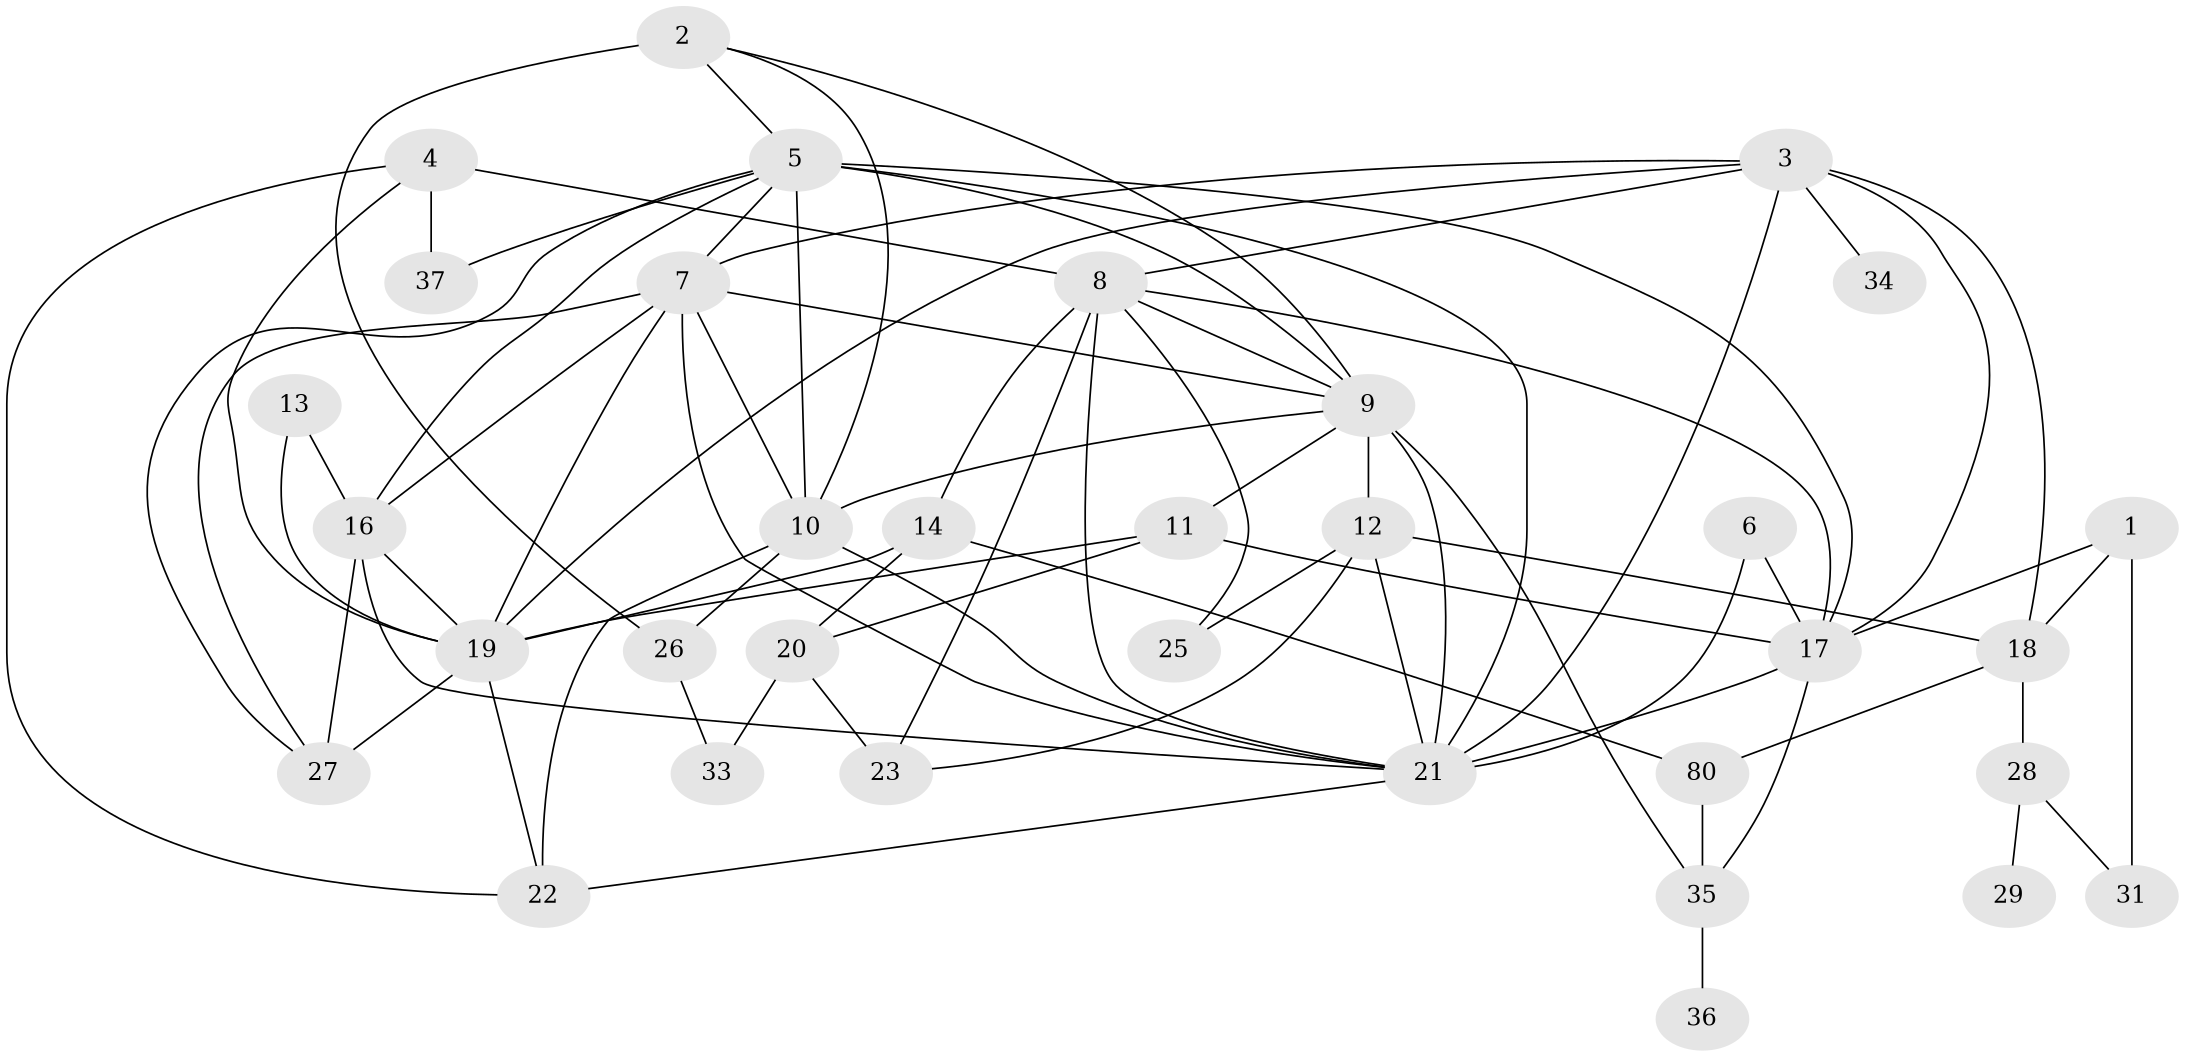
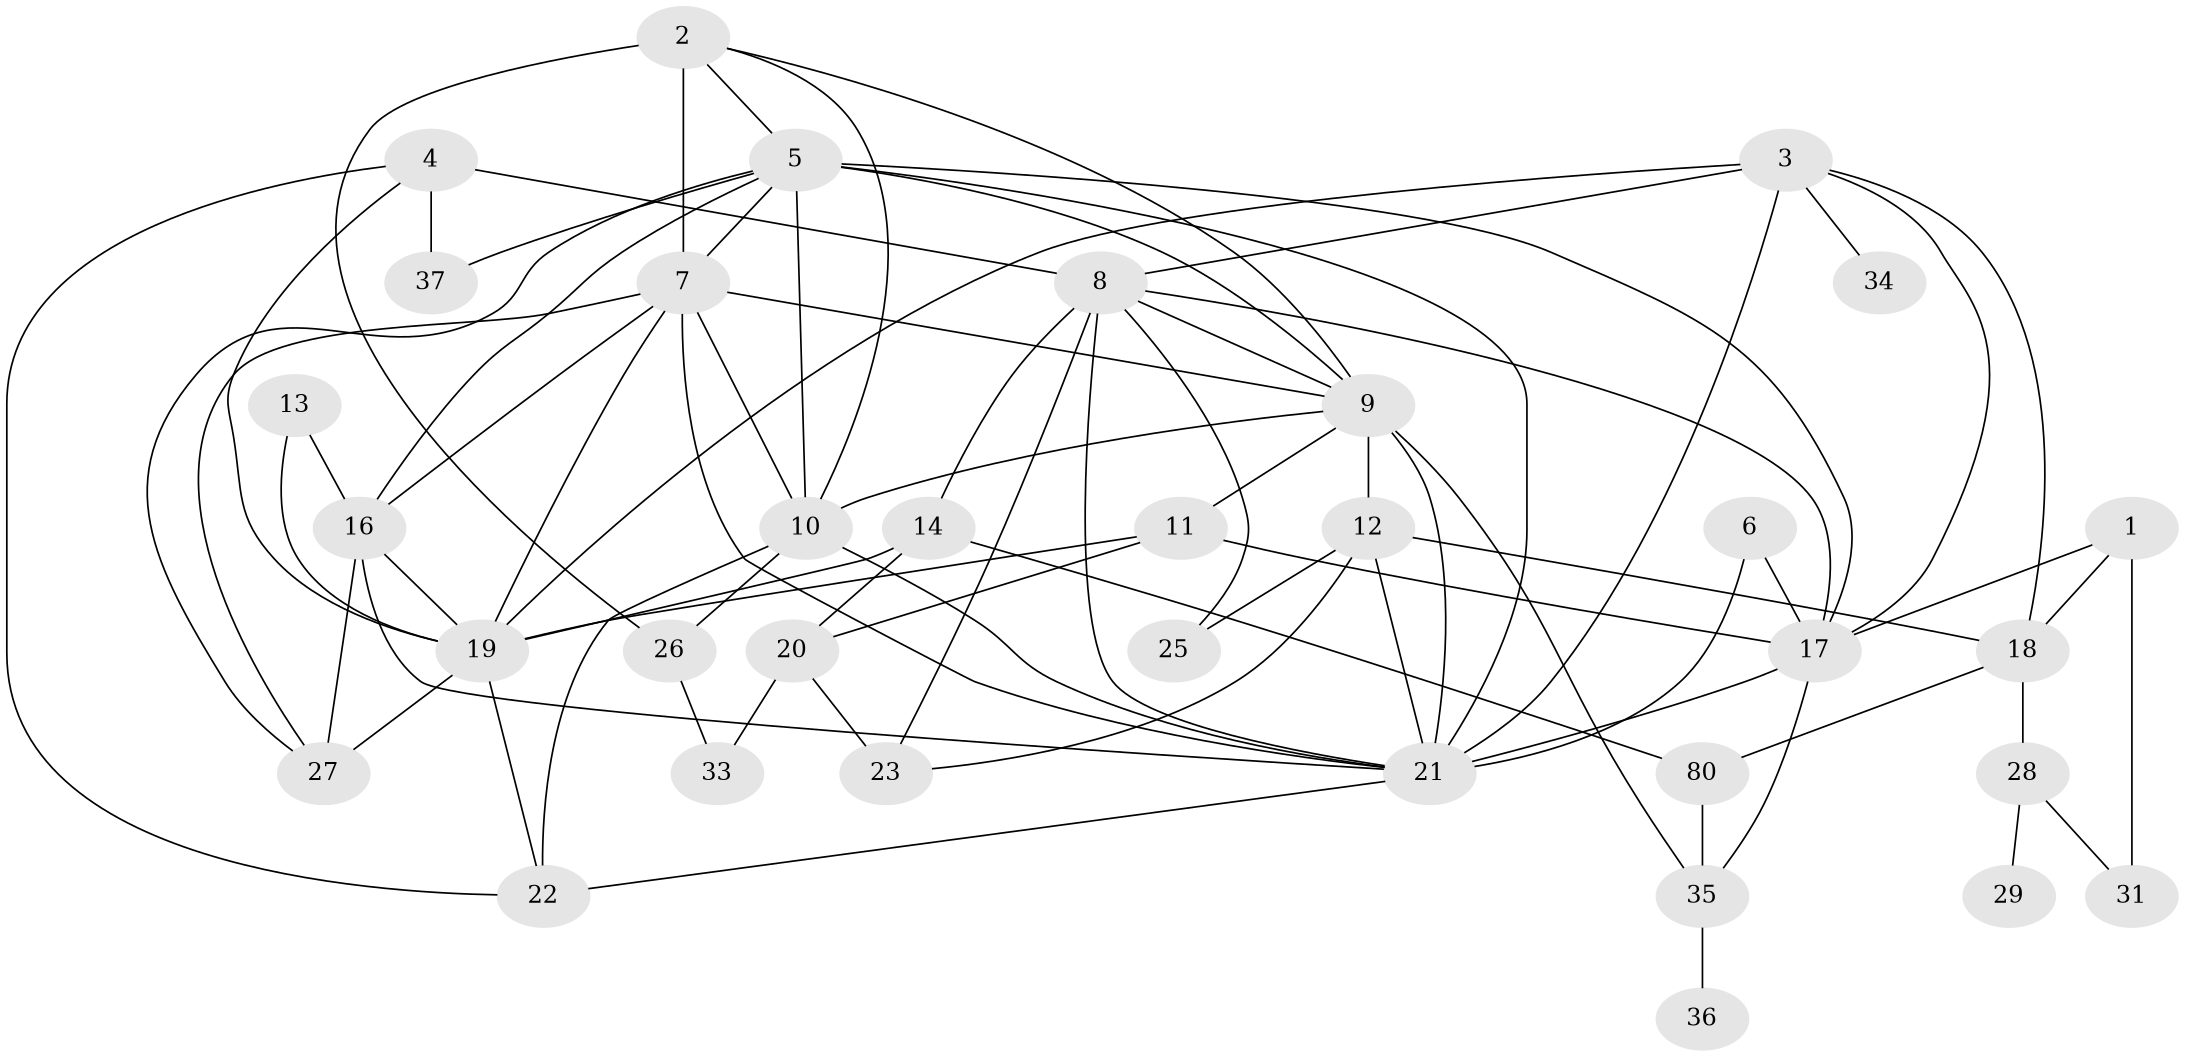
edge "3" -- "7": now "2" -- "7"
